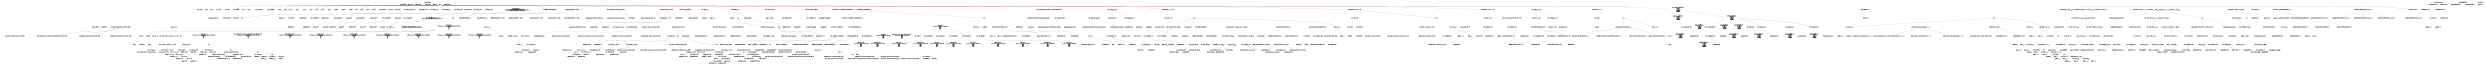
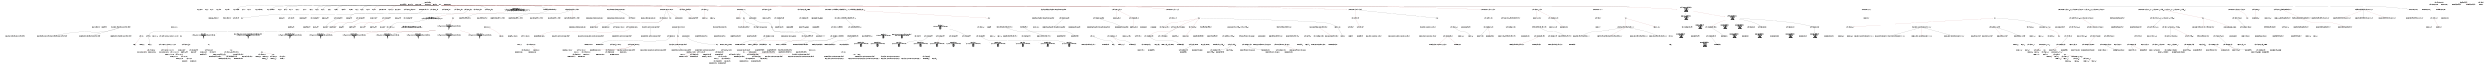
node "(IDENTIFIER,v9,v9->flags & 0xFFF7FFFF)": removed
